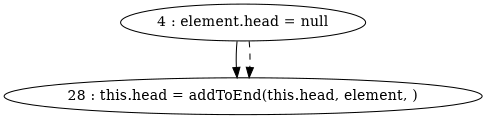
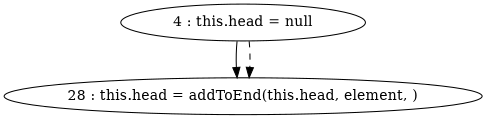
node "4 : element.head = null": label "4 : element.head = null" -> "4 : this.head = null"
